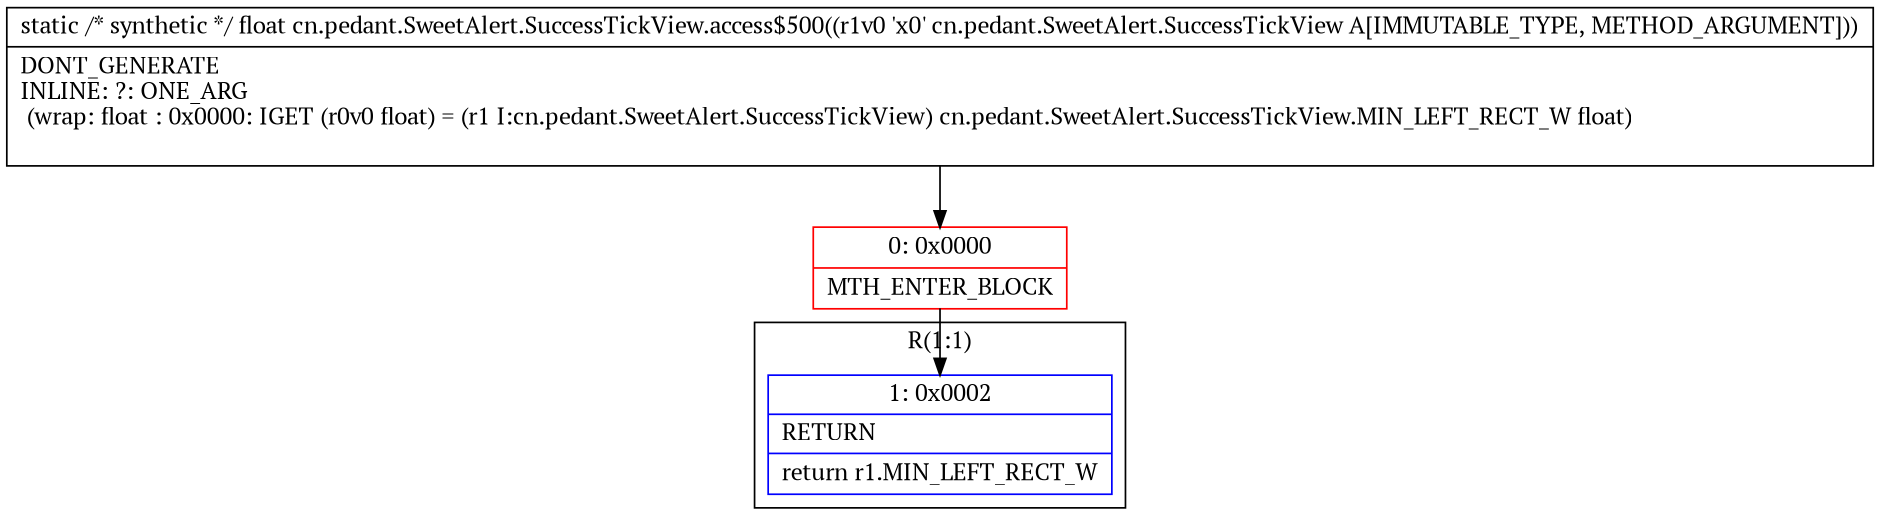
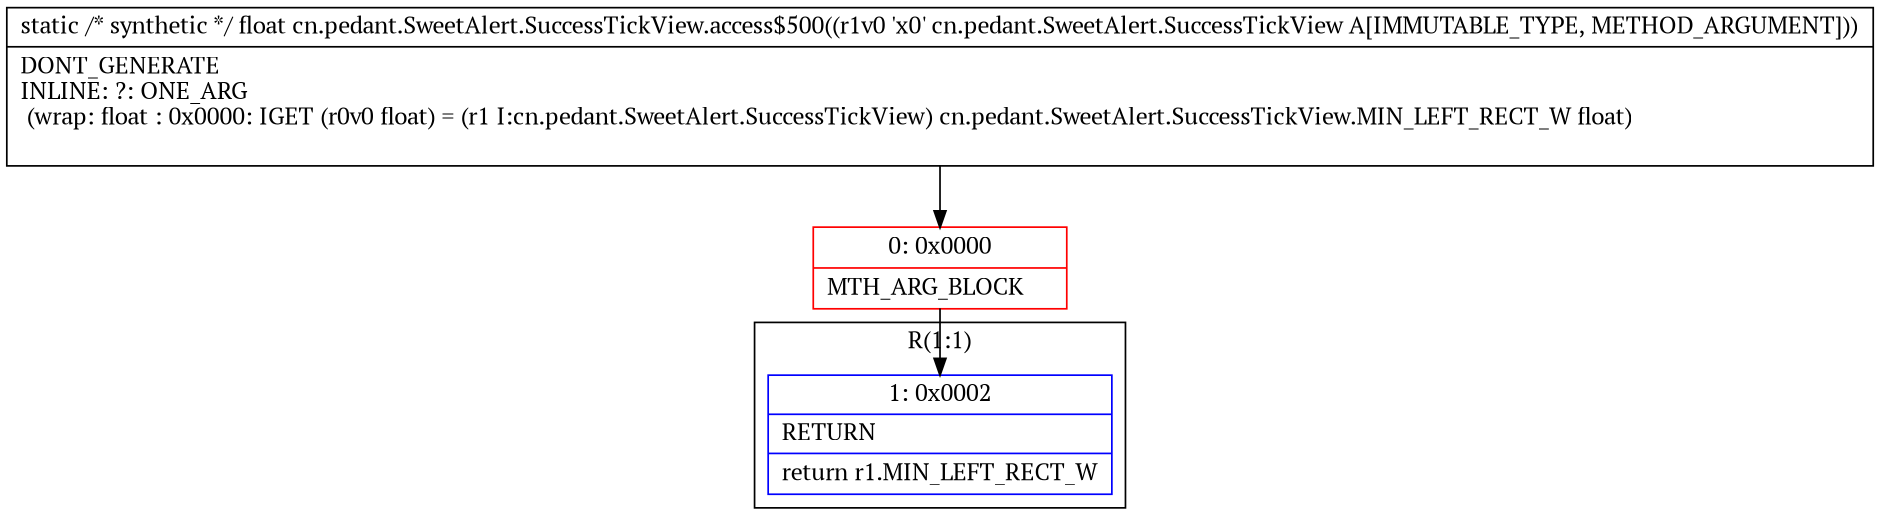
node "0: 0x0000": text "MTH_ENTER_BLOCK" -> "MTH_ARG_BLOCK"
